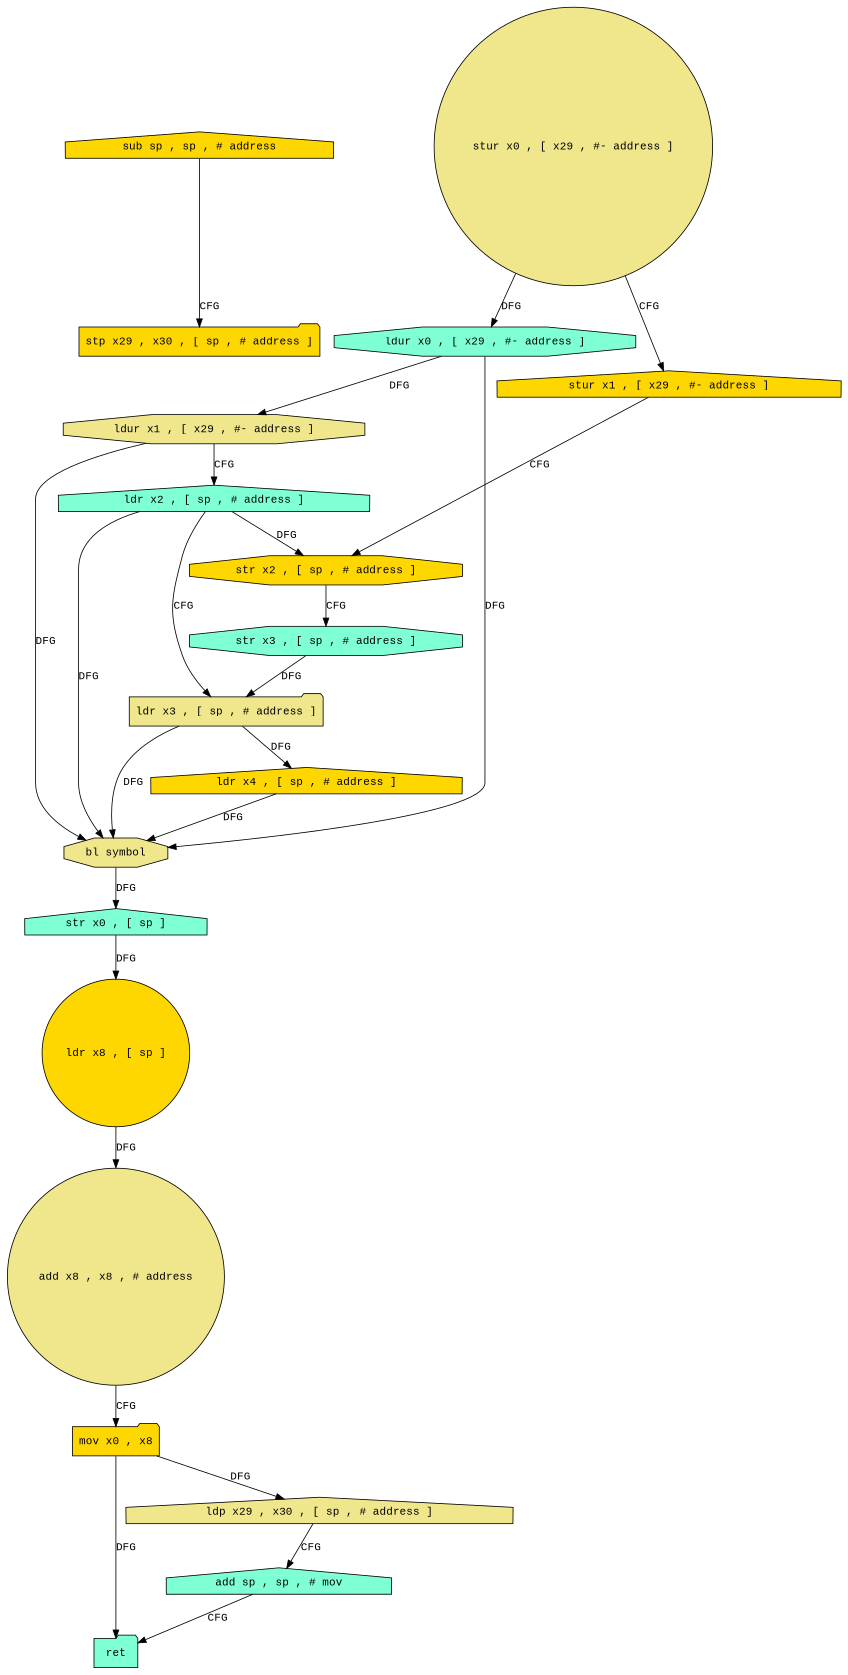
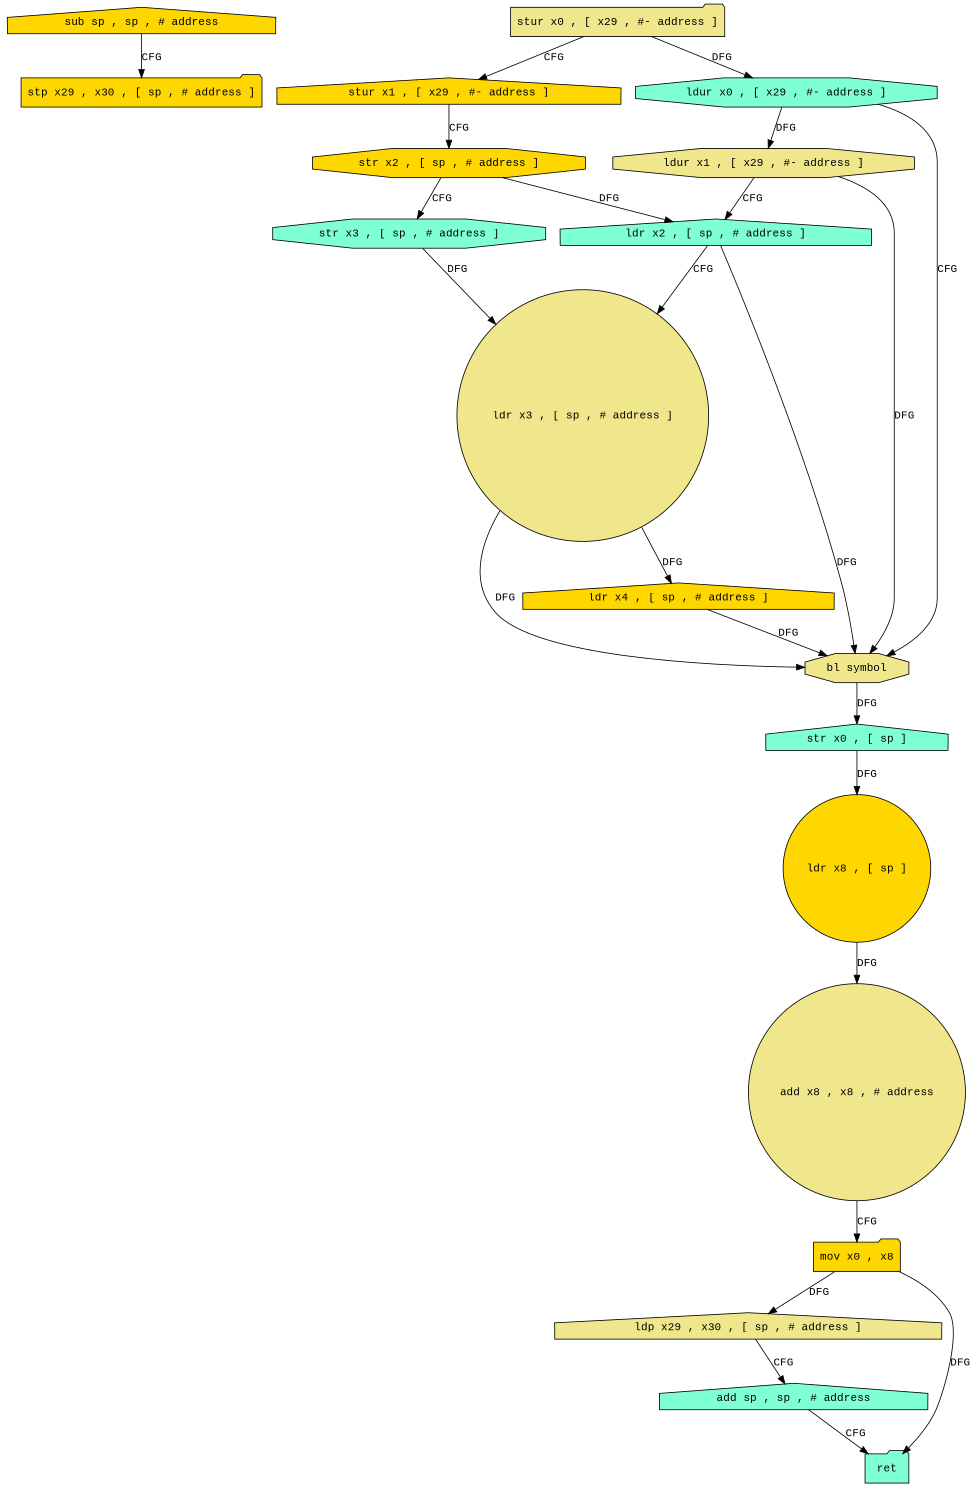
node "stur x0 , [ x29 , #- address ]": shape circle -> folder
edge "ldr x2 , [ sp , # address ]" -> "str x2 , [ sp , # address ]": reversed
edge "ldur x0 , [ x29 , #- address ]" -> "bl symbol": label "DFG" -> "CFG"
node "ldr x3 , [ sp , # address ]": shape folder -> circle
node "add sp , sp , # mov": label "add sp , sp , # mov" -> "add sp , sp , # address"
